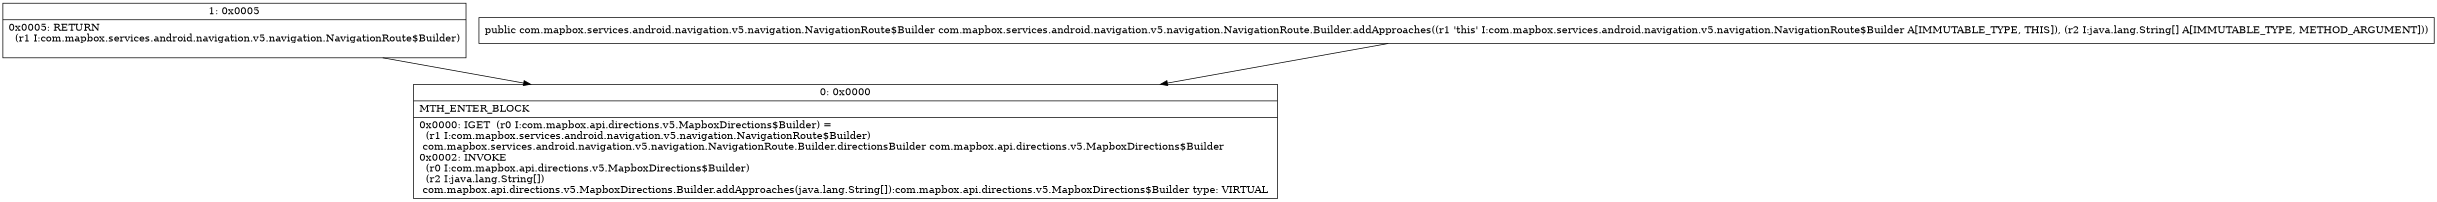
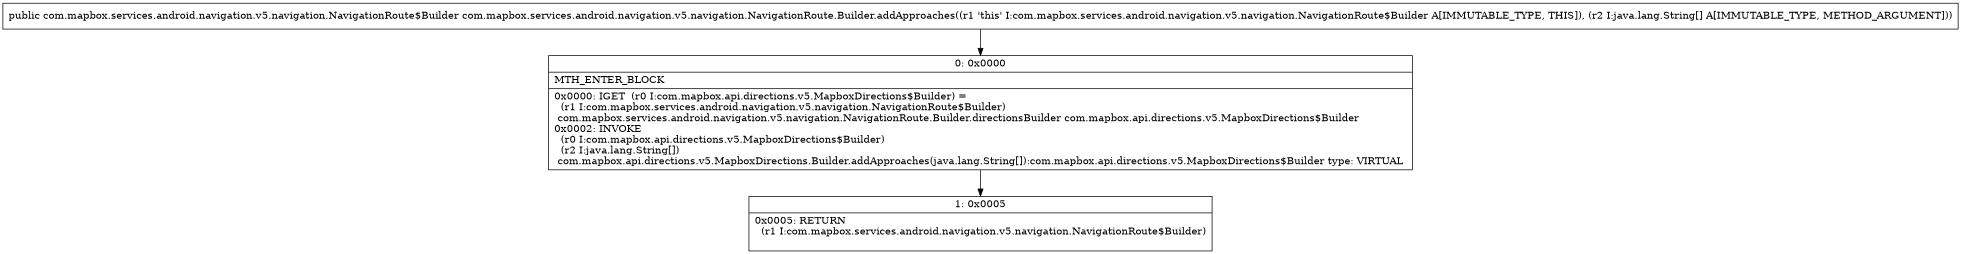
edge "1: 0x0005" -> "0: 0x0000": reversed
